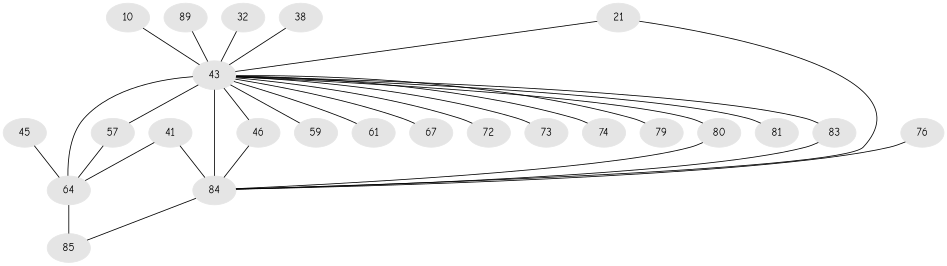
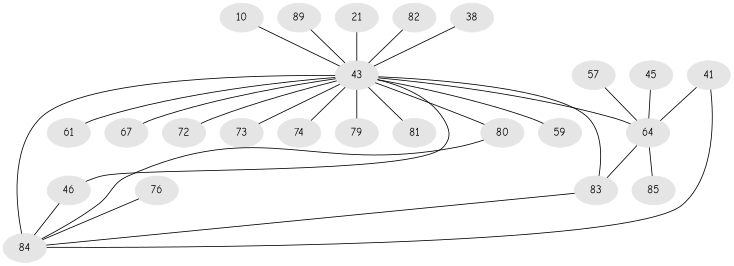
node "32": label "32" -> "82"
edge "43" -- "57": removed
edge "21" -- "84": removed
edge "64" -- "83": added
edge "84" -- "85": removed
